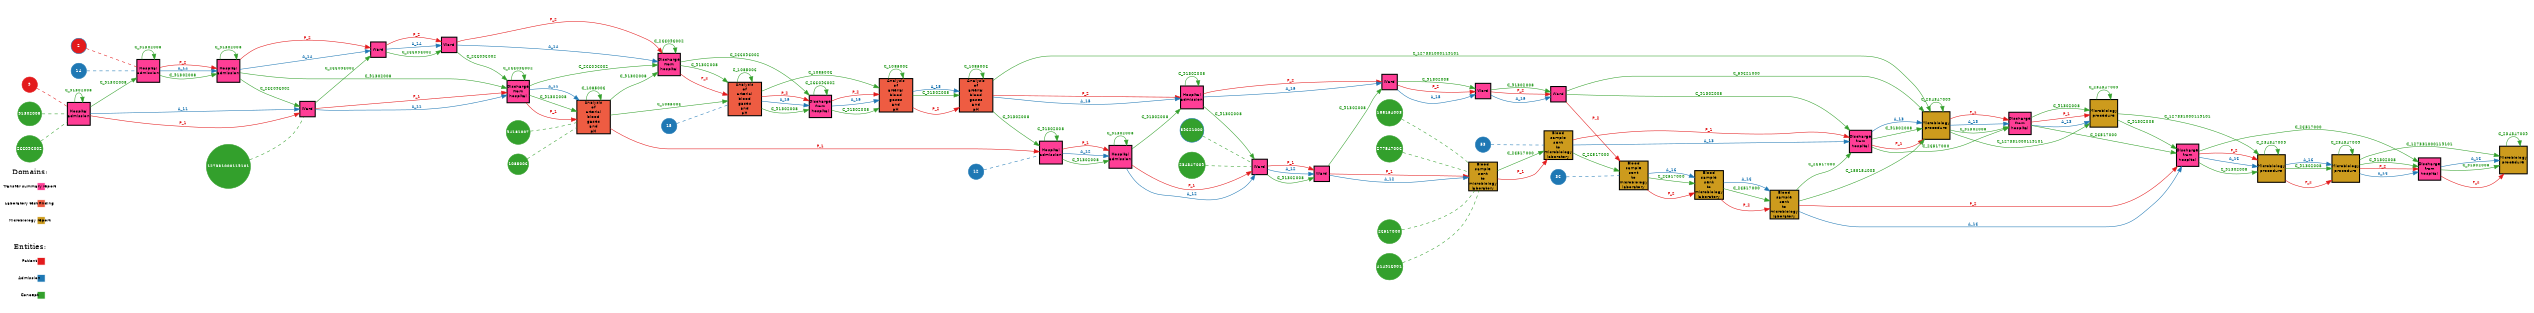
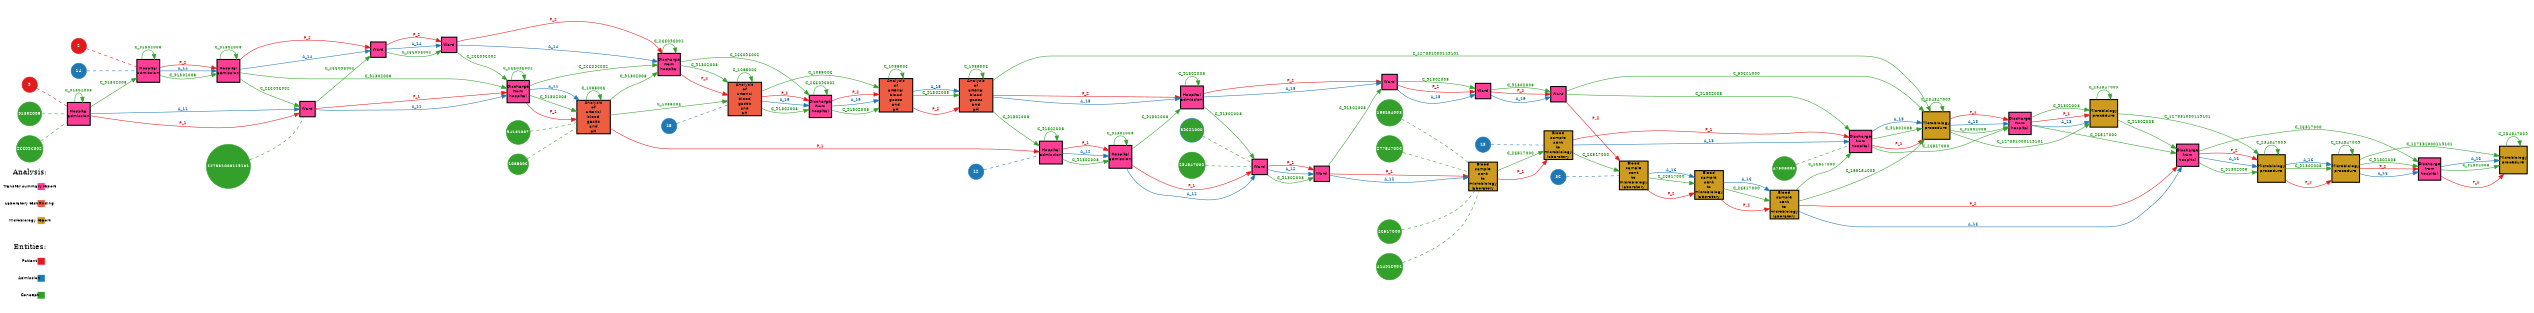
node "2": color #1f78b4 -> #e31a1c
node "53": label "53" -> "13"
node "47505003": added
cluster "Domains:": label "Domains:" -> "Analysis:"
